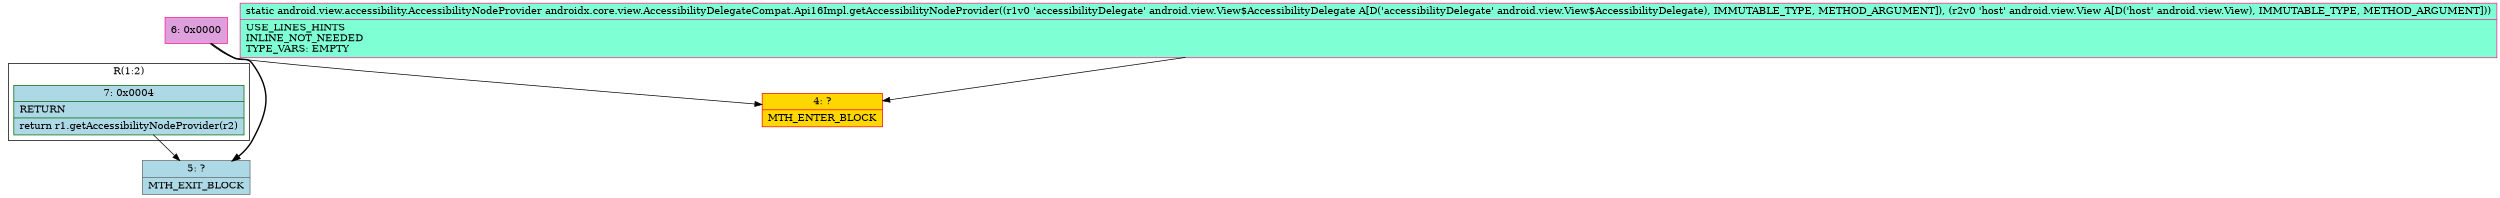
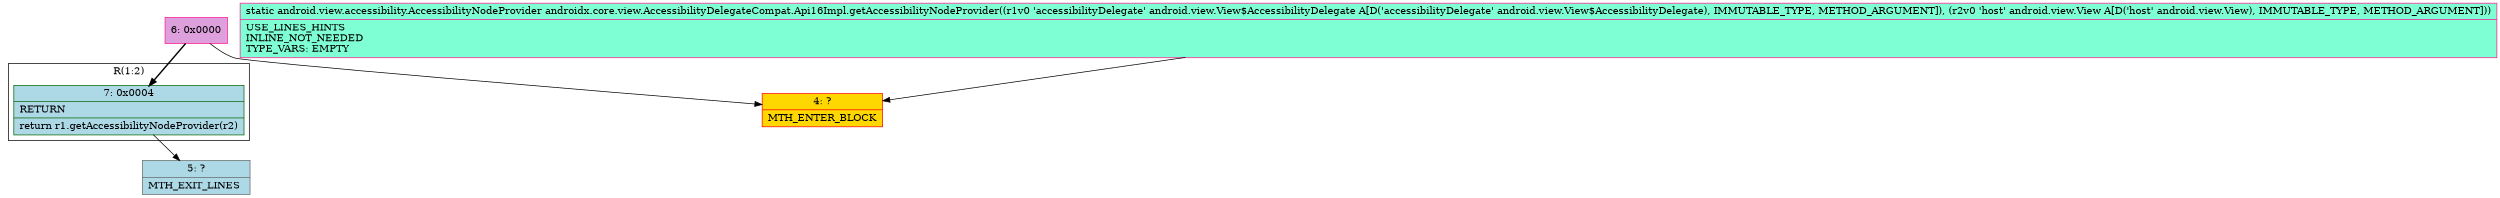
edge "6: 0x0000" -> "5: ?": now "6: 0x0000" -> "7: 0x0004"
node "5: ?": text "MTH_EXIT_BLOCK" -> "MTH_EXIT_LINES"
